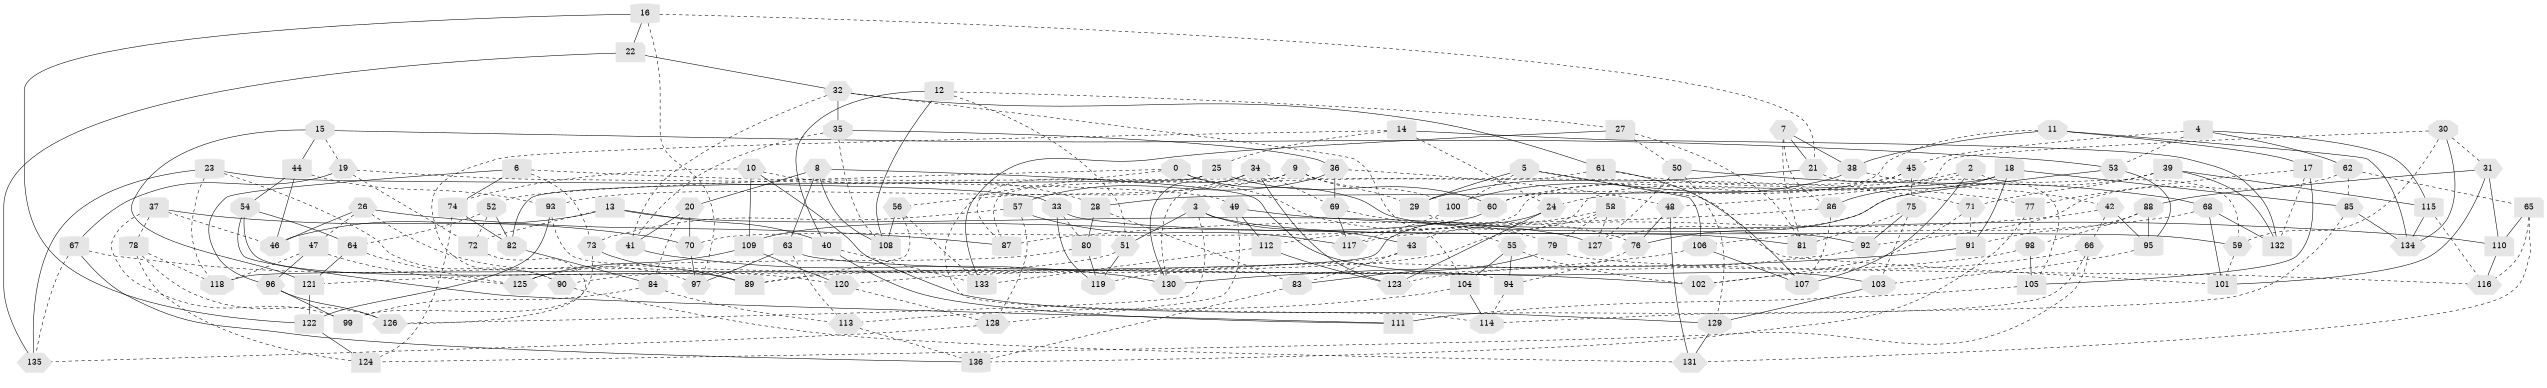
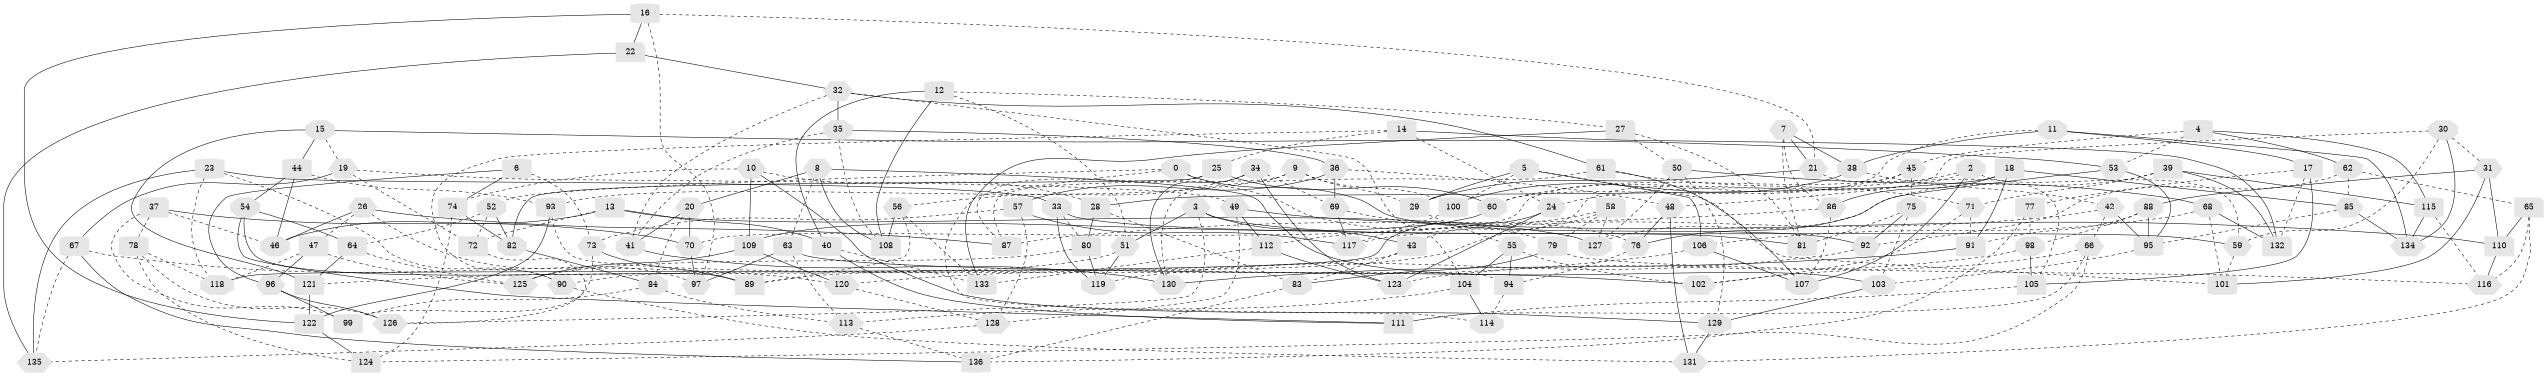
edge "6" -- "77": removed
edge "8" -- "63": style solid -> dashed
edge "68" -- "101": style solid -> dashed
edge "85" -- "114": now "85" -- "95"
